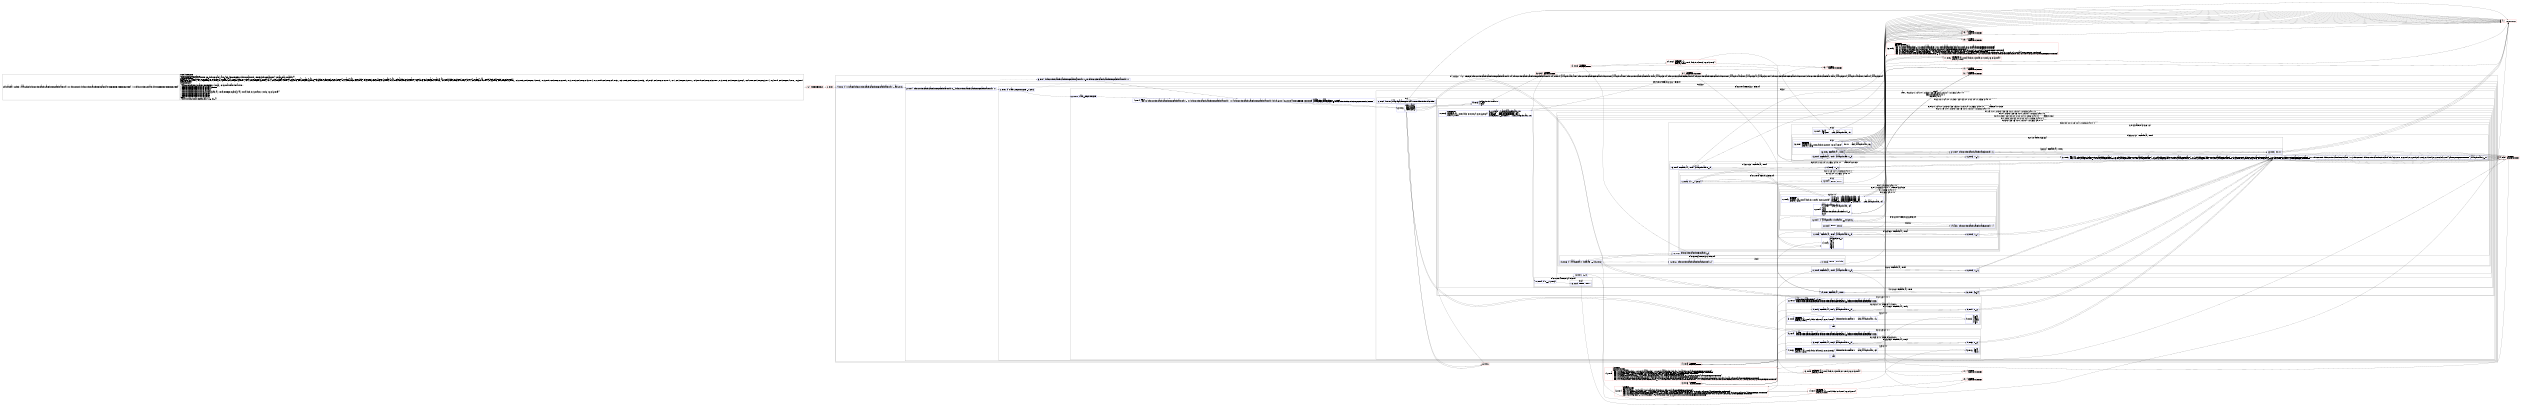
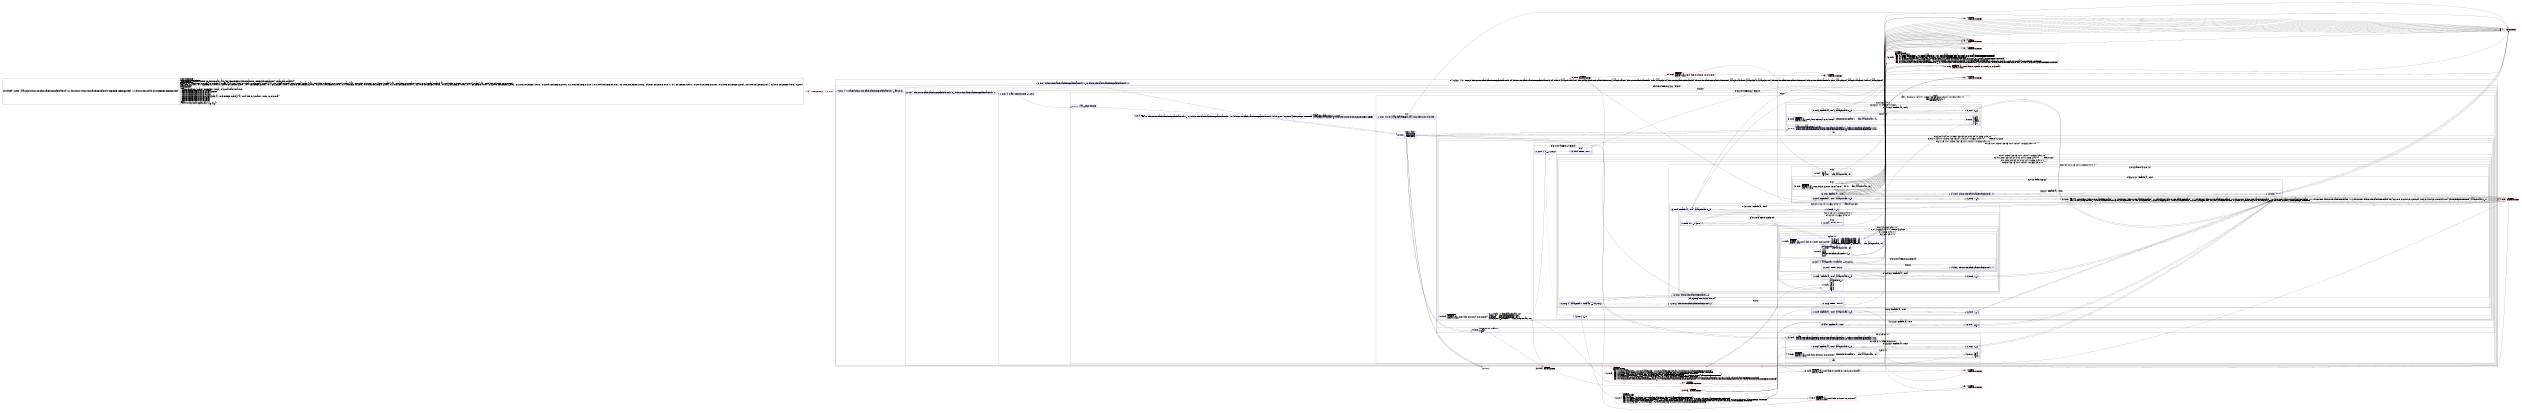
node "107: 0x008b": text "return kotlinx" -> "return null"
node "140: 0x003a": removed
